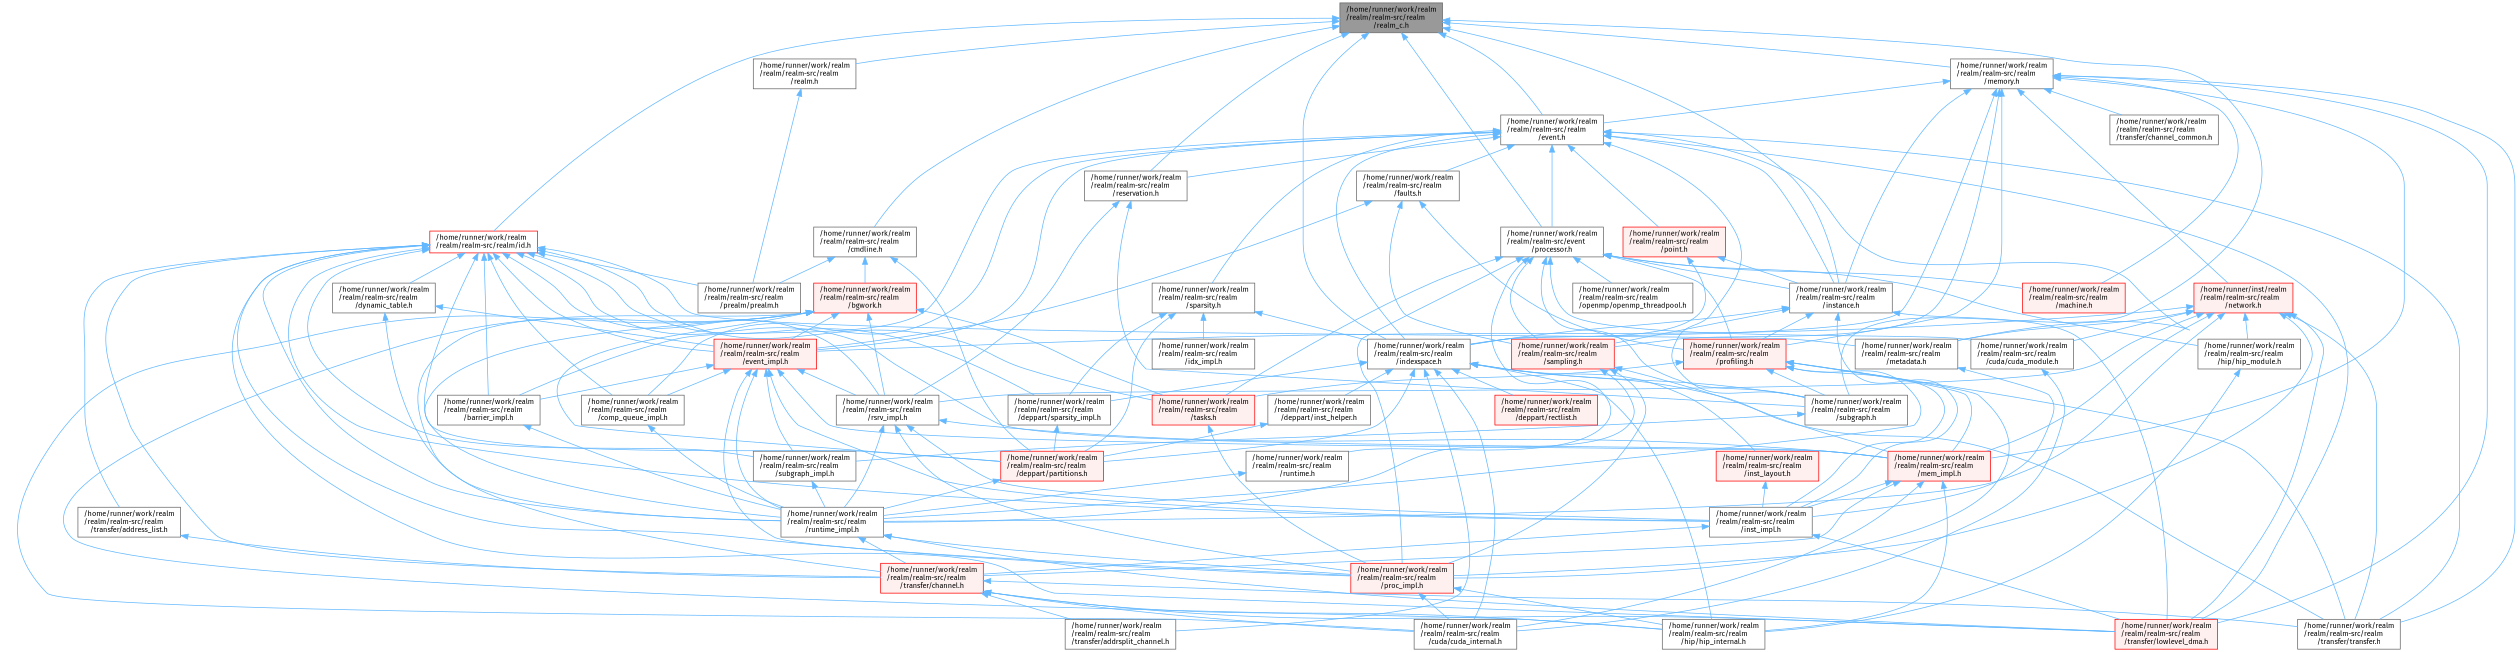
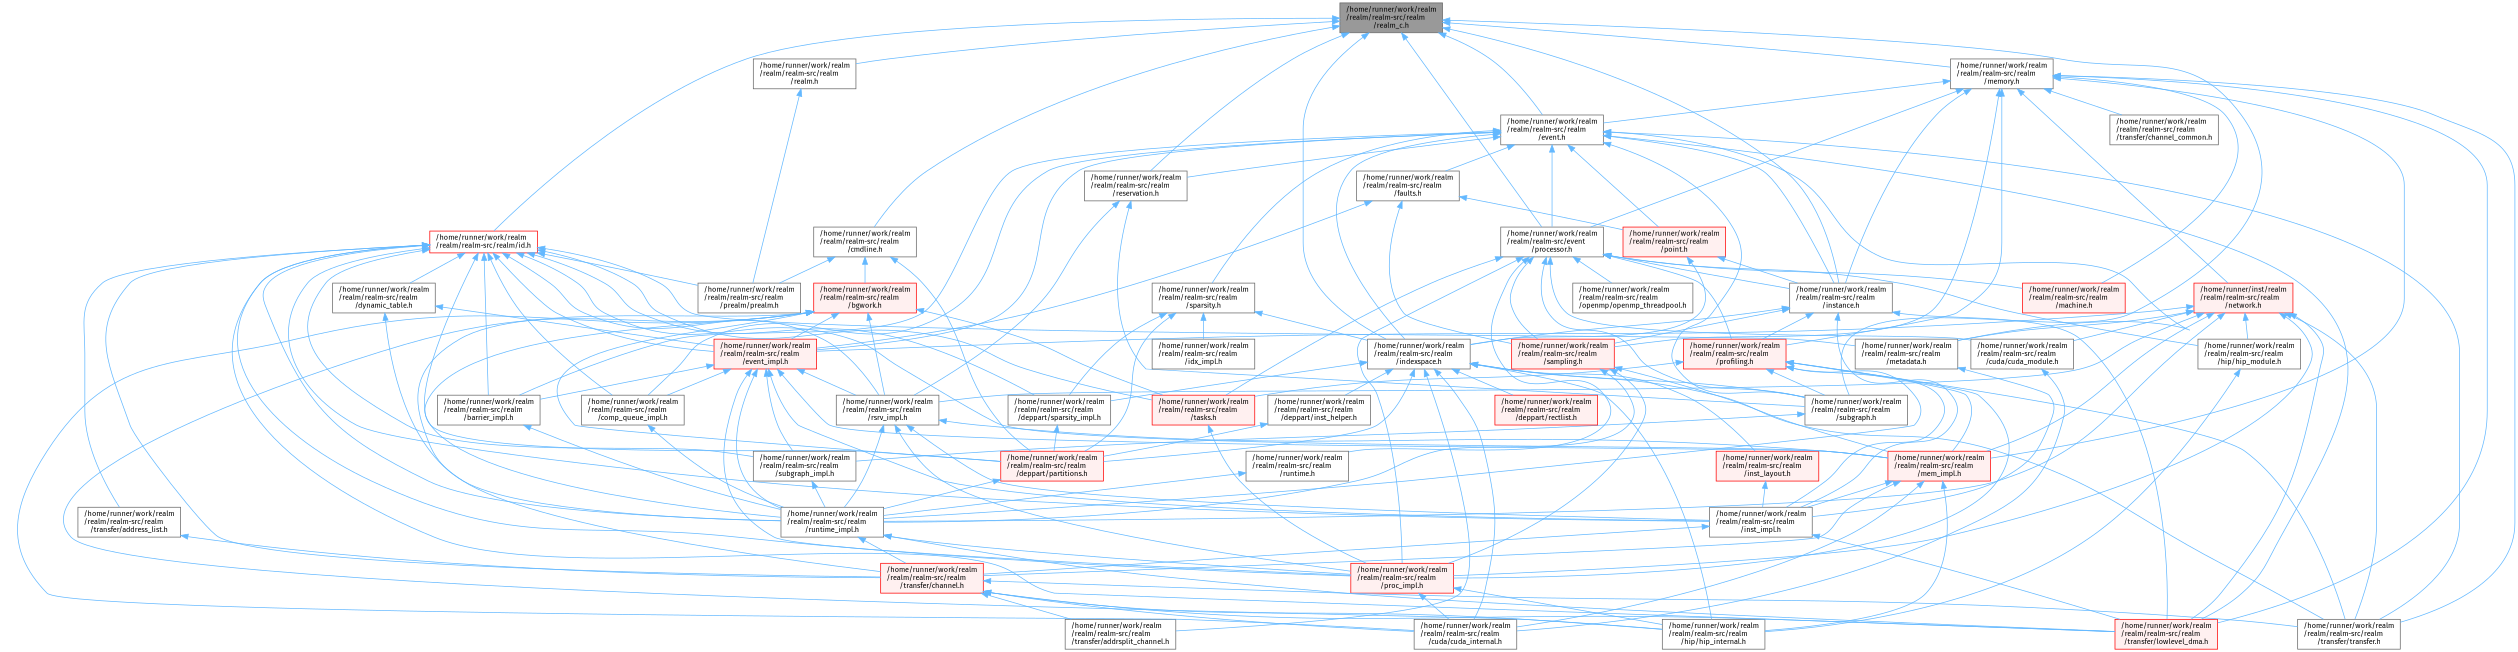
edge "/home/runner/work/realm /realm/realm-src/realm /profiling.h" -> "/home/runner/work/realm /realm/realm-src/realm /faults.h": now "/home/runner/work/realm /realm/realm-src/realm /point.h" -> "/home/runner/work/realm /realm/realm-src/realm /faults.h"
edge "/home/runner/work/realm /realm/realm-src/realm /indexspace.h" -> "/home/runner/work/realm /realm/realm-src/realm /memory.h": now "/home/runner/work/realm /realm/realm-src/event /processor.h" -> "/home/runner/work/realm /realm/realm-src/realm /memory.h"
